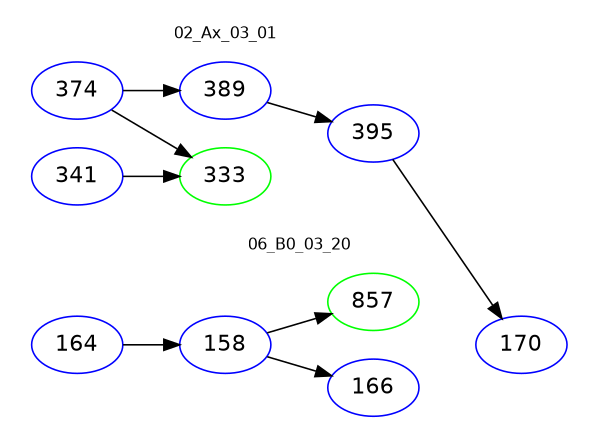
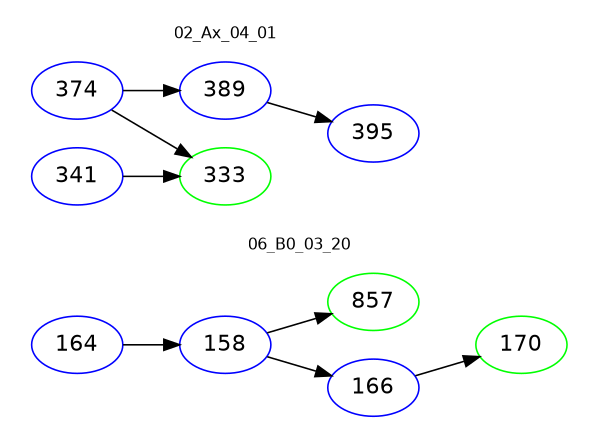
cluster "02_Ax_03_01": label "02_Ax_03_01" -> "02_Ax_04_01"
edge "395" -> "170": now "166" -> "170"
node "170": color blue -> green
